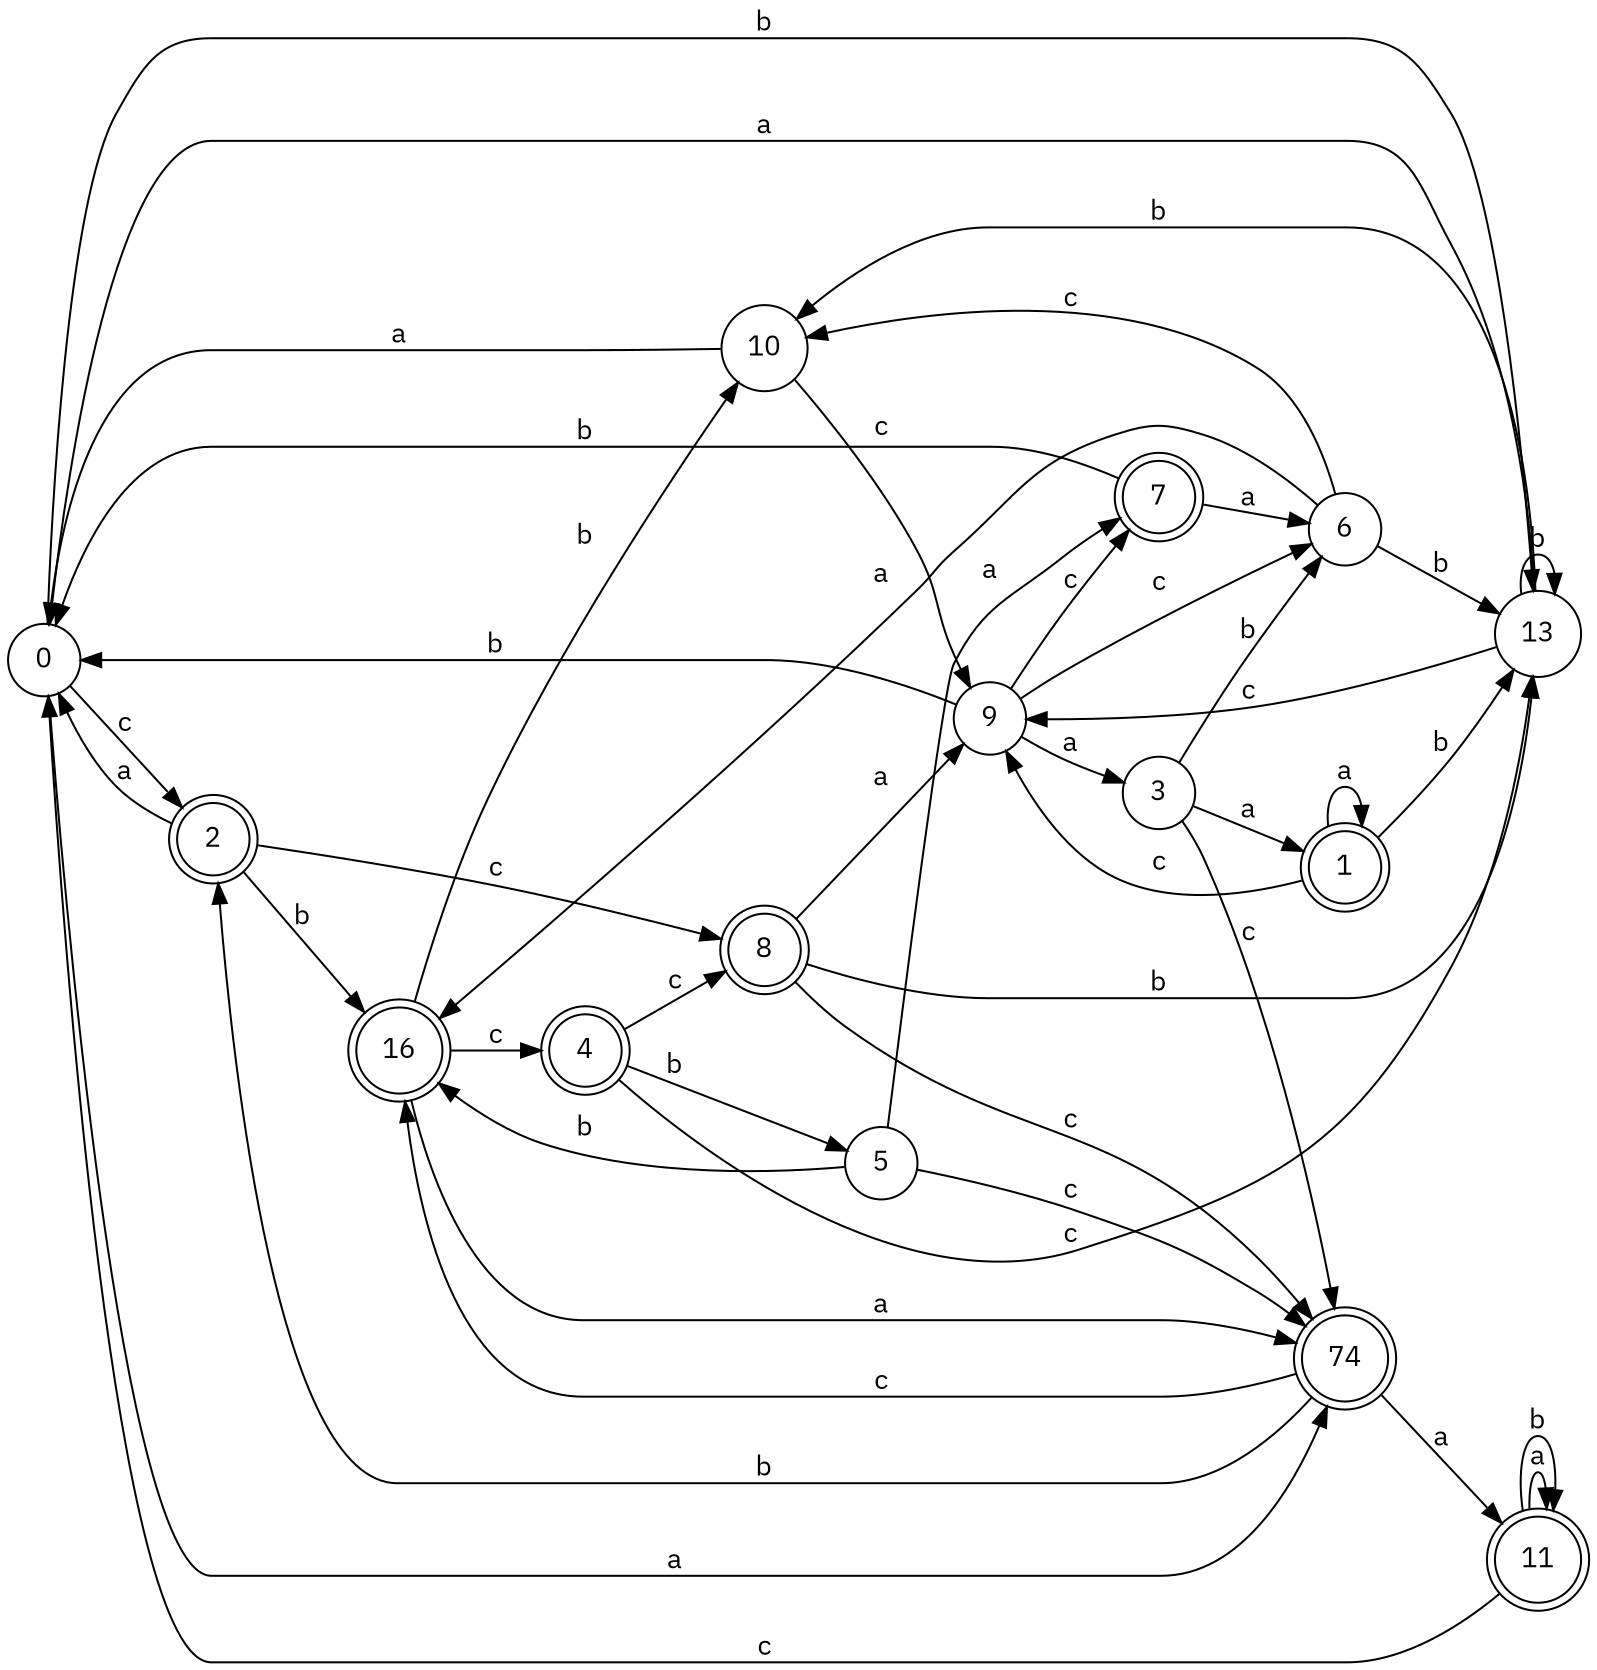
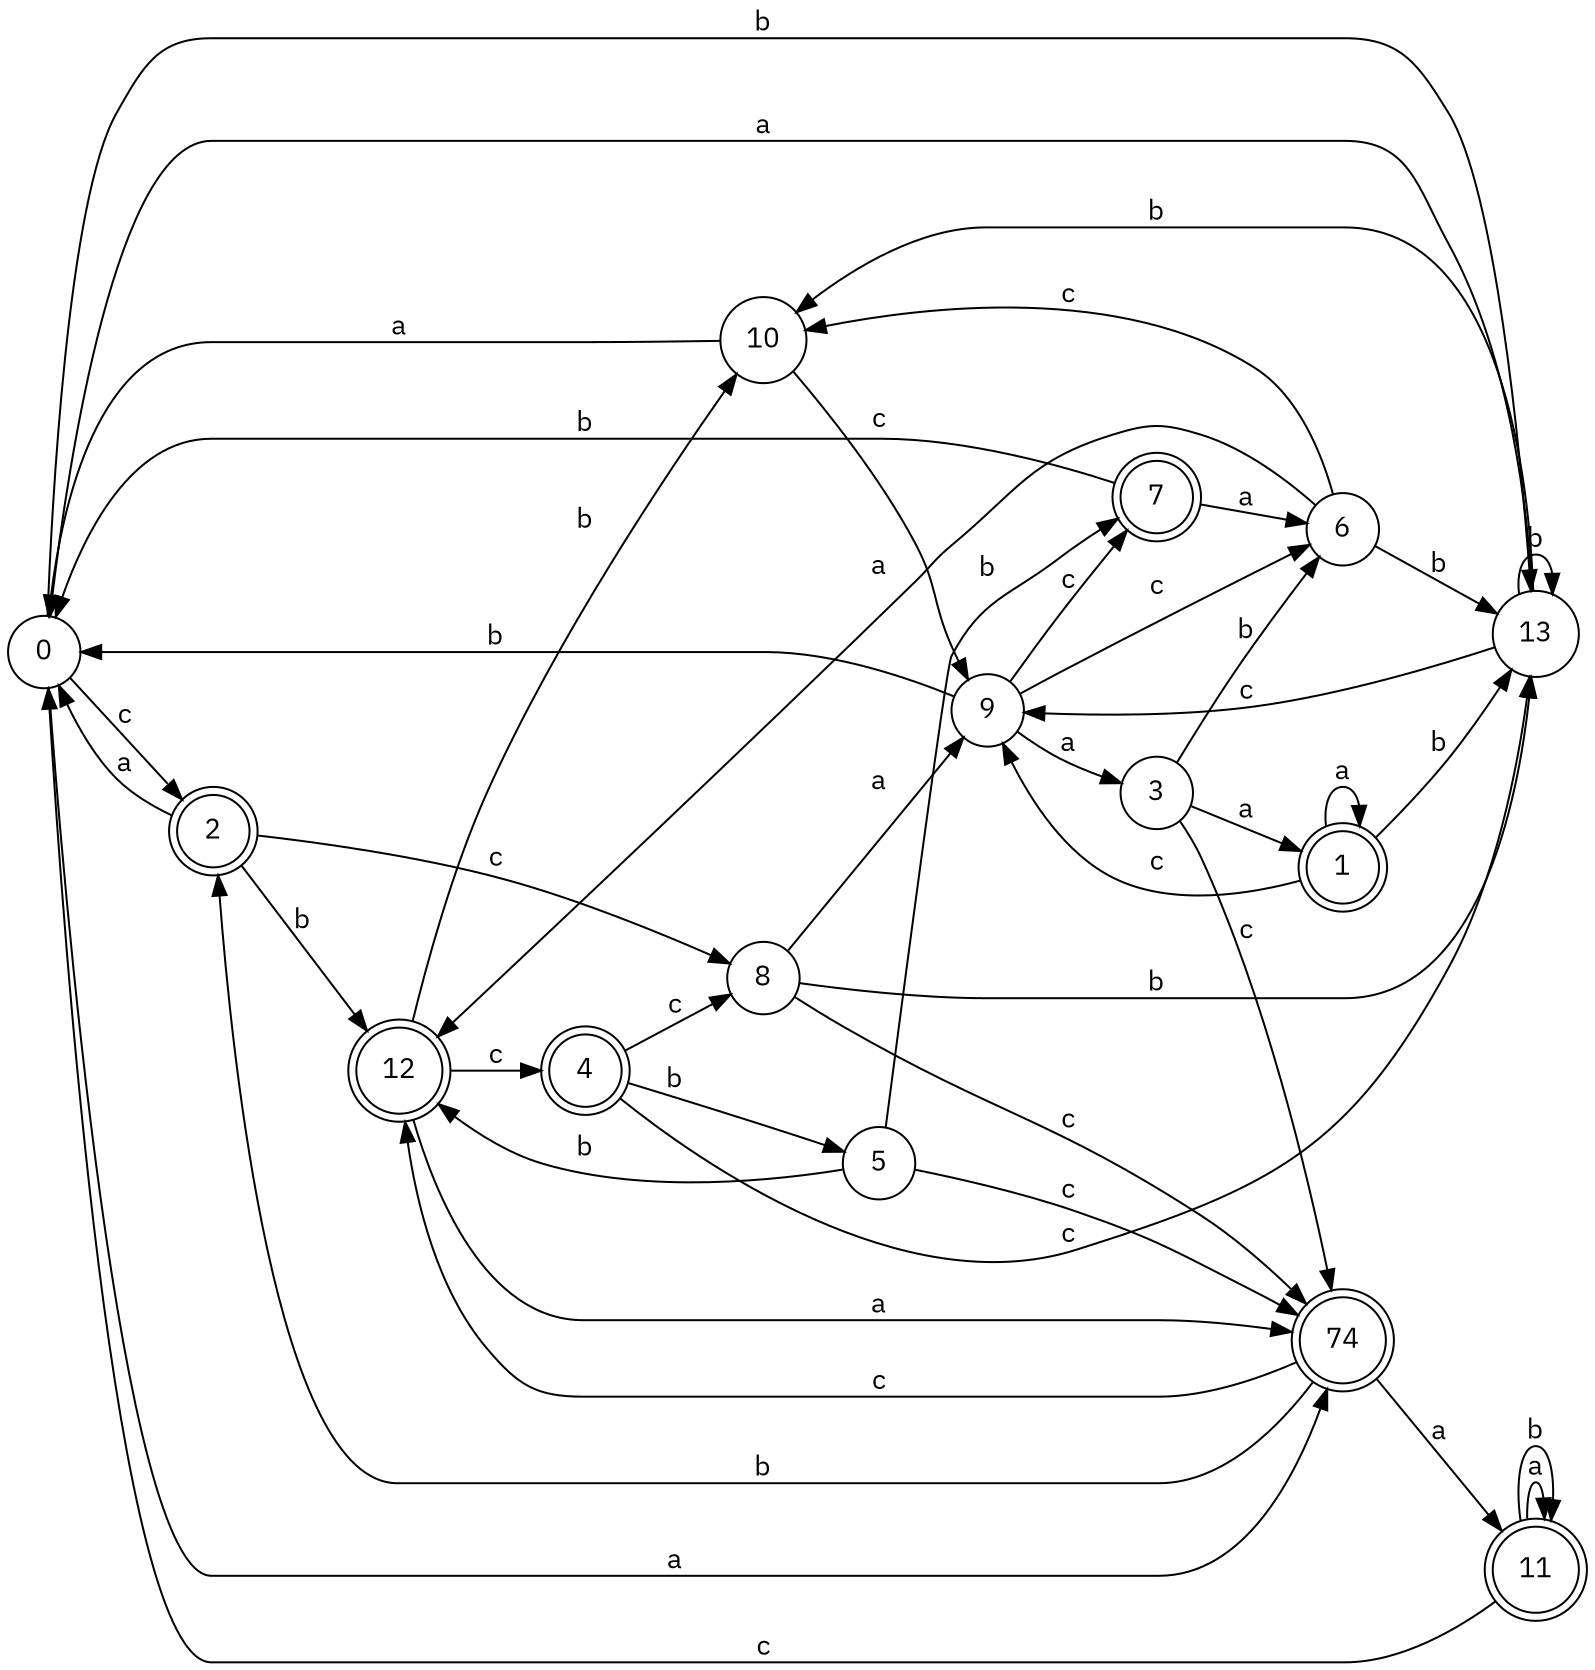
edge "5" -> "7": label "a" -> "b"
node "8": shape doublecircle -> circle
node "16": label "16" -> "12"
